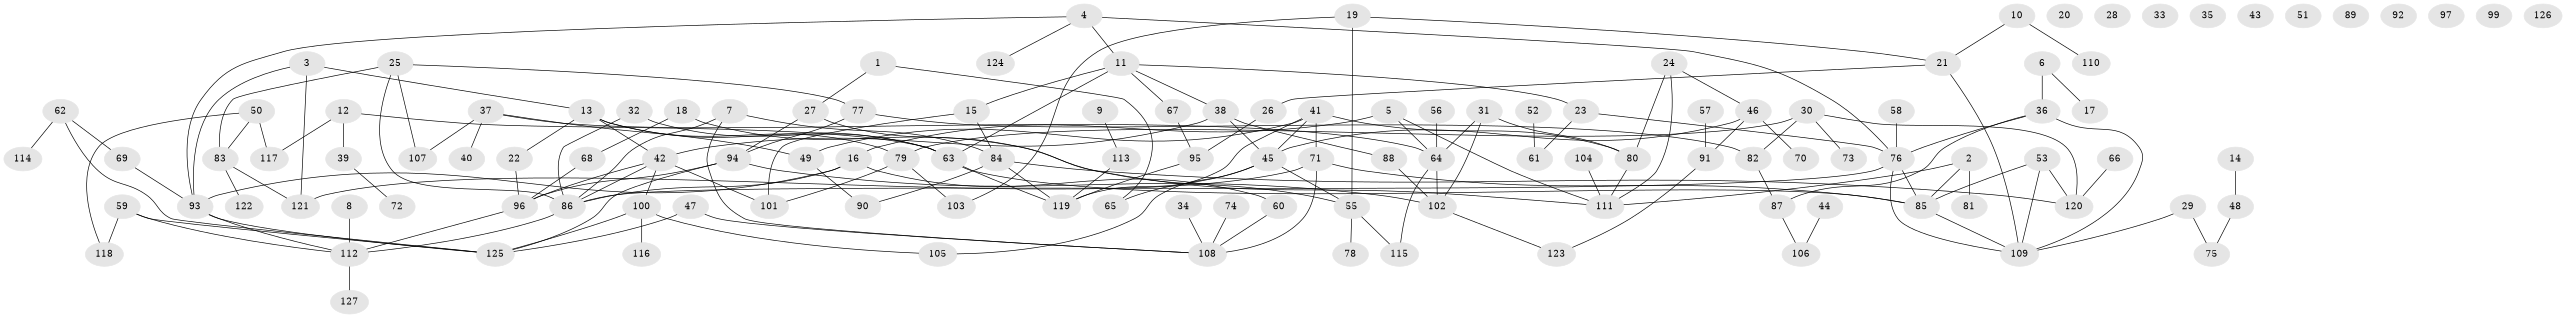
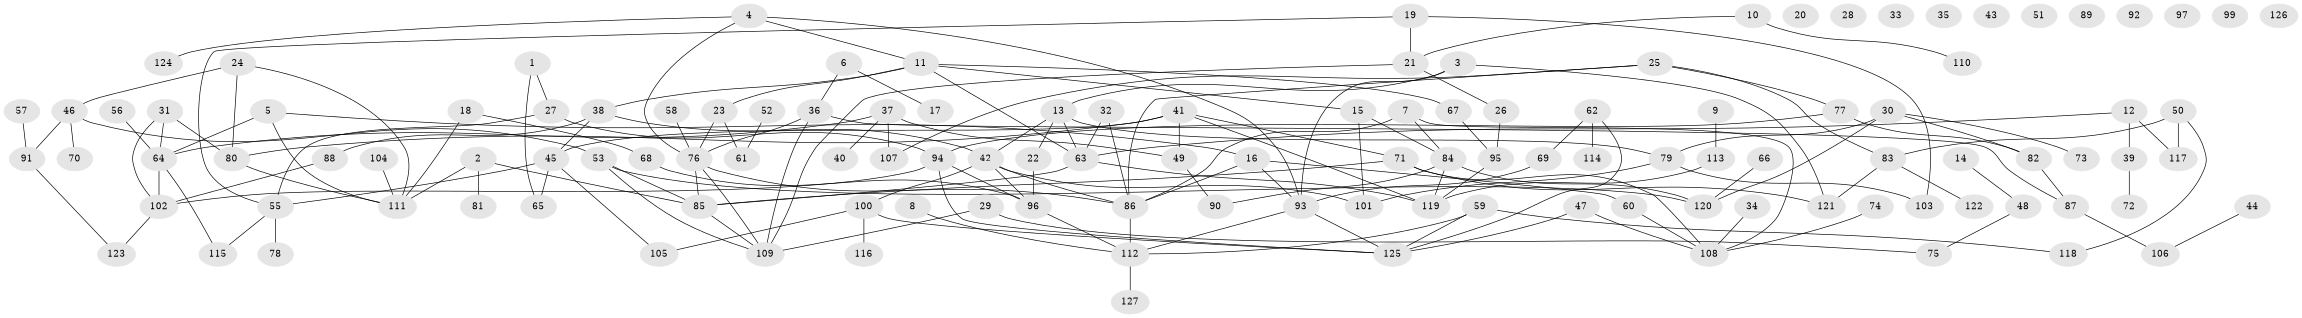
edge "46" -- "45": now "46" -- "53"
